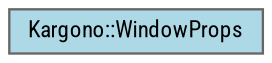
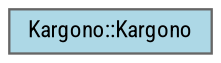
node "Kargono::WindowProps": label "Kargono::WindowProps" -> "Kargono::Kargono"
